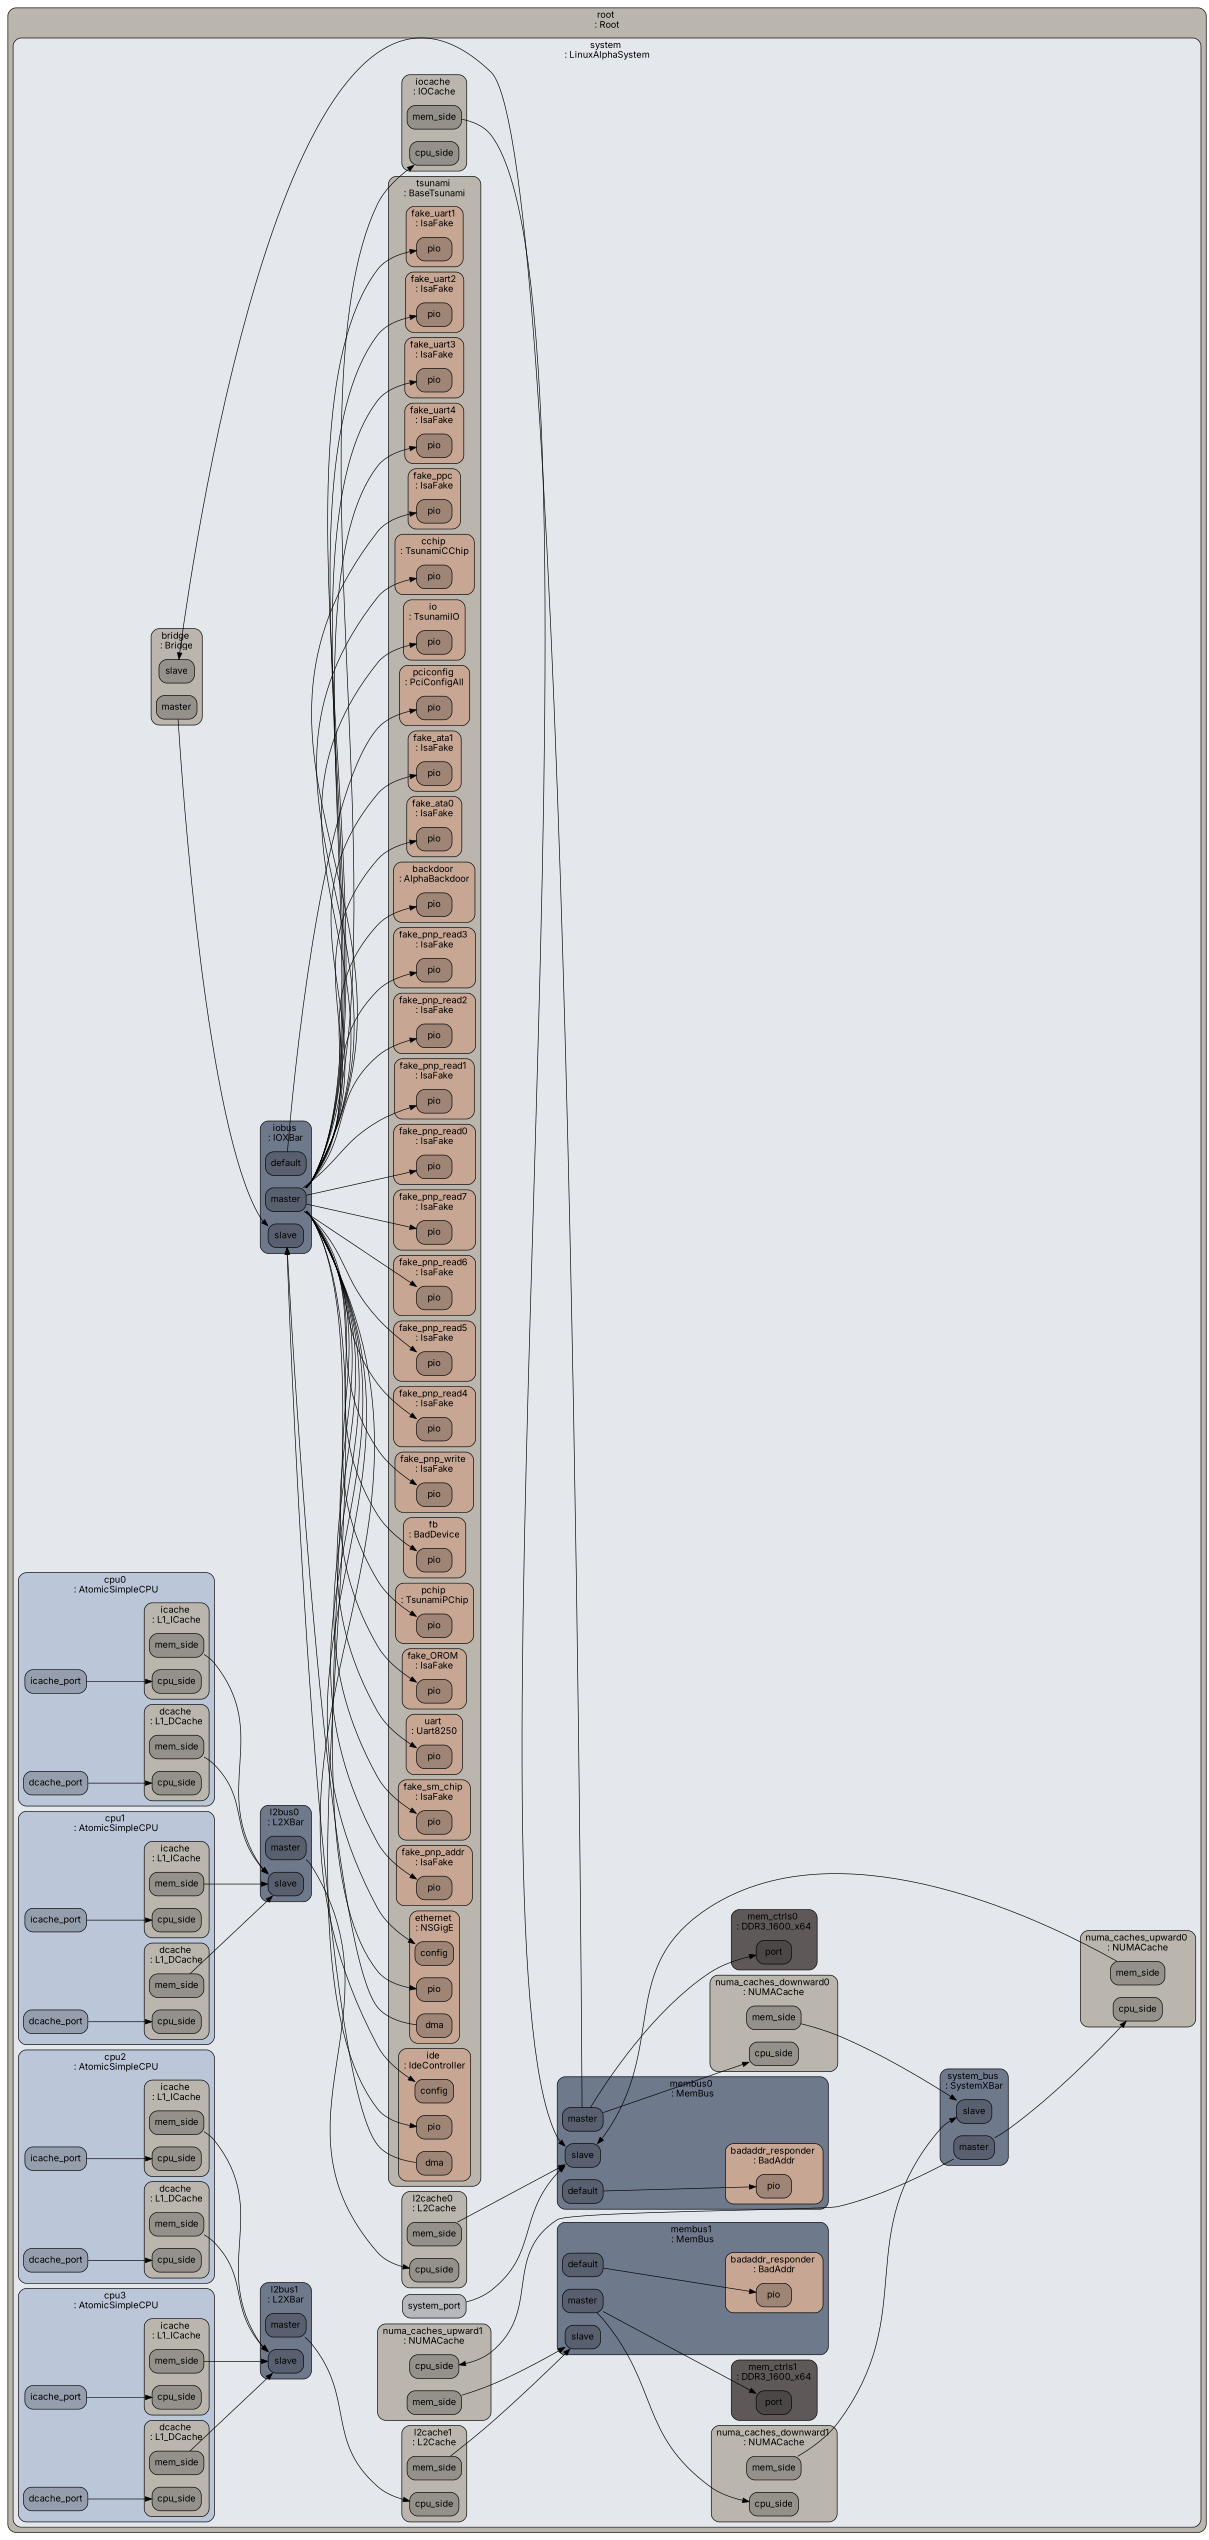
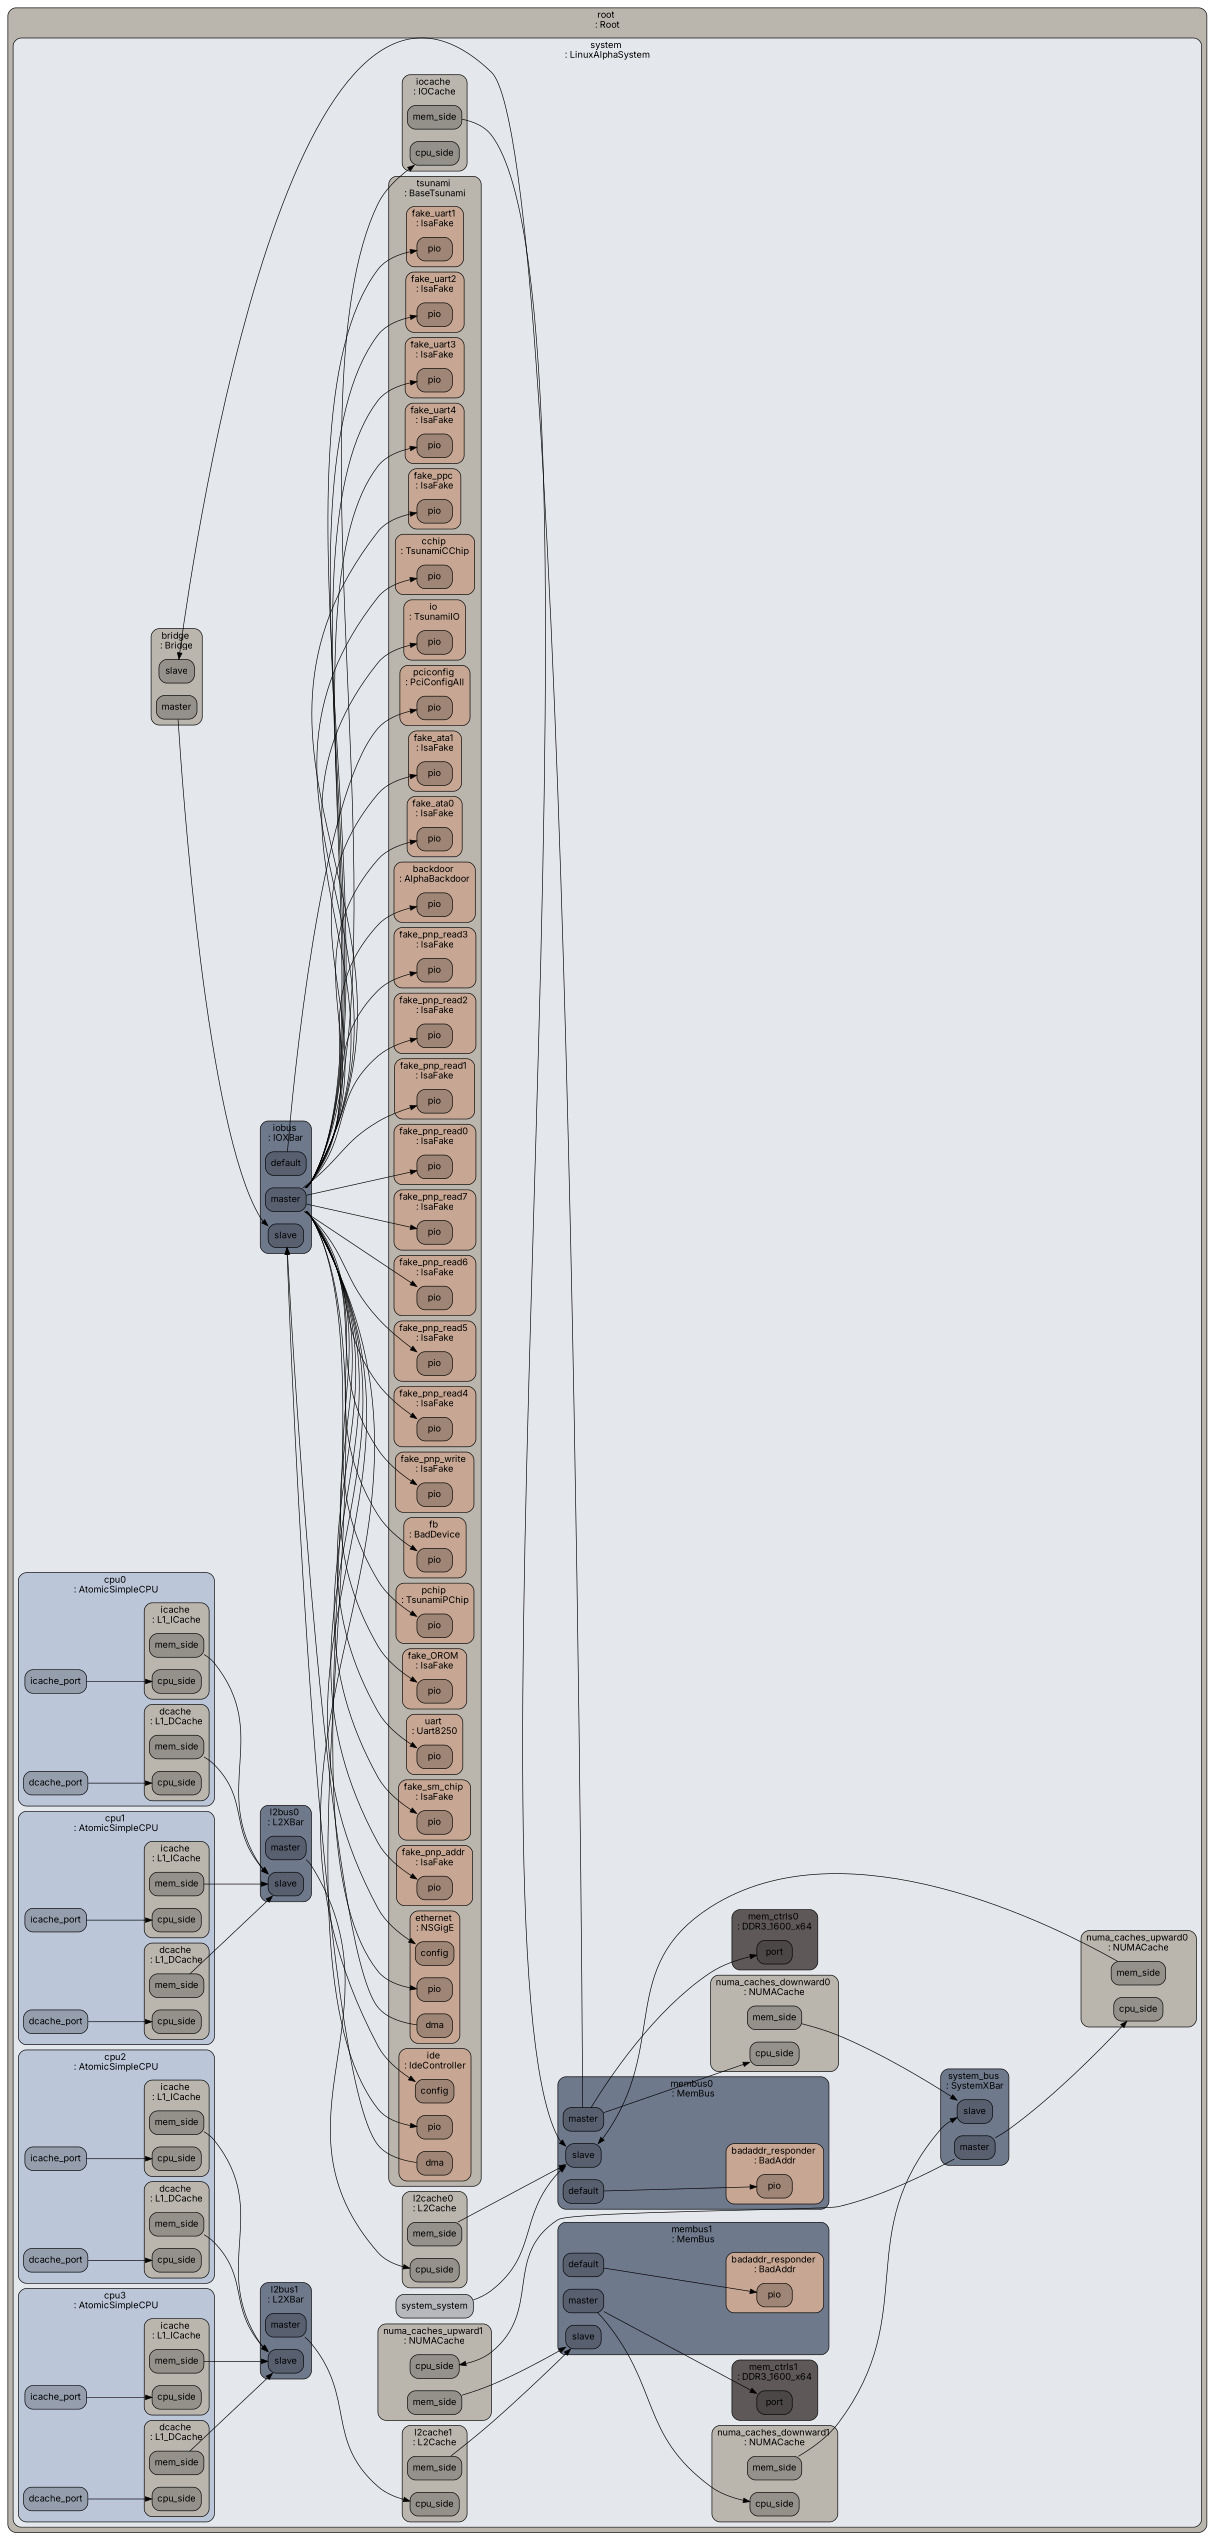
node "system_port": label "system_port" -> "system_system"
